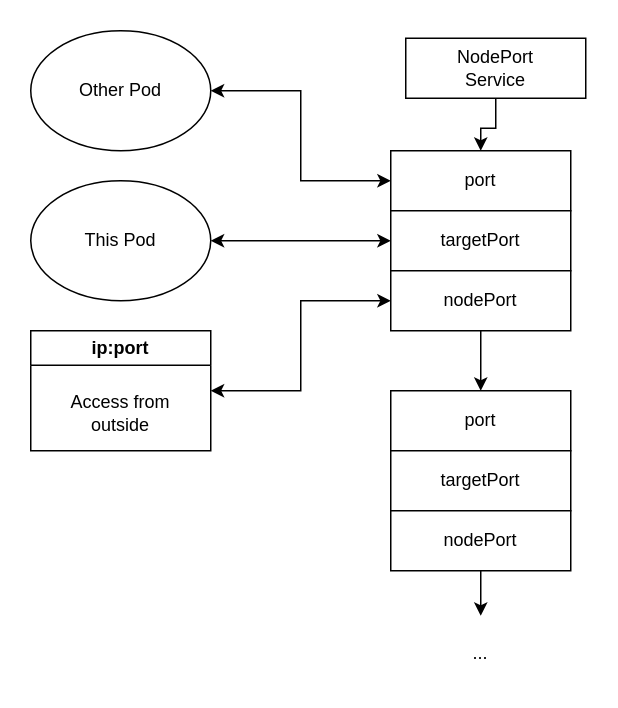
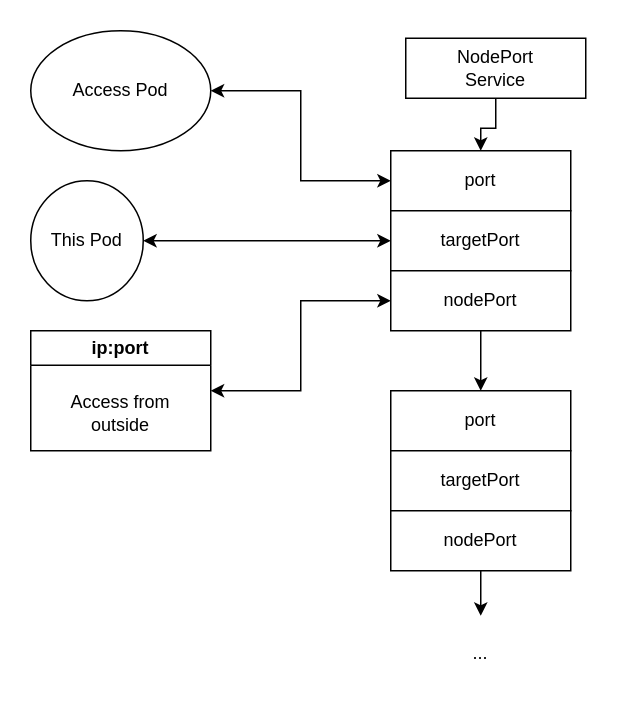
node "Other Pod": label "Other Pod" -> "Access Pod"
node "This Pod": size 180x120 -> 113x120
